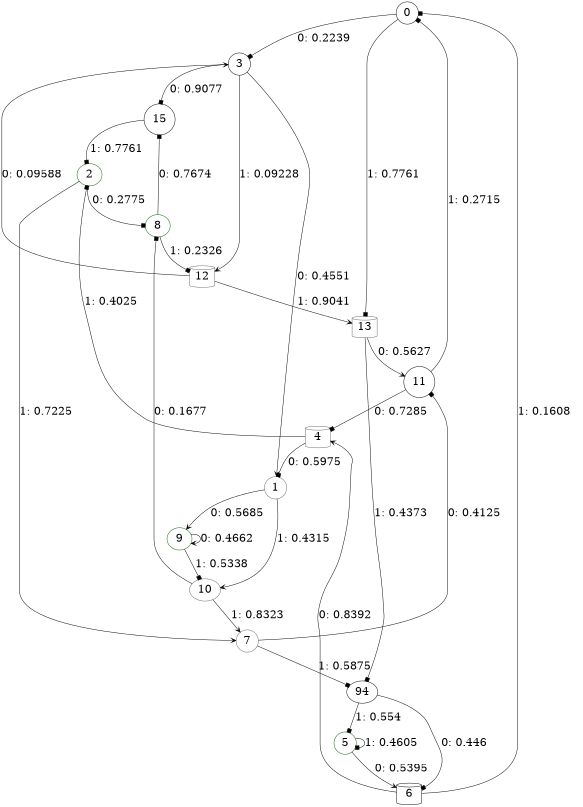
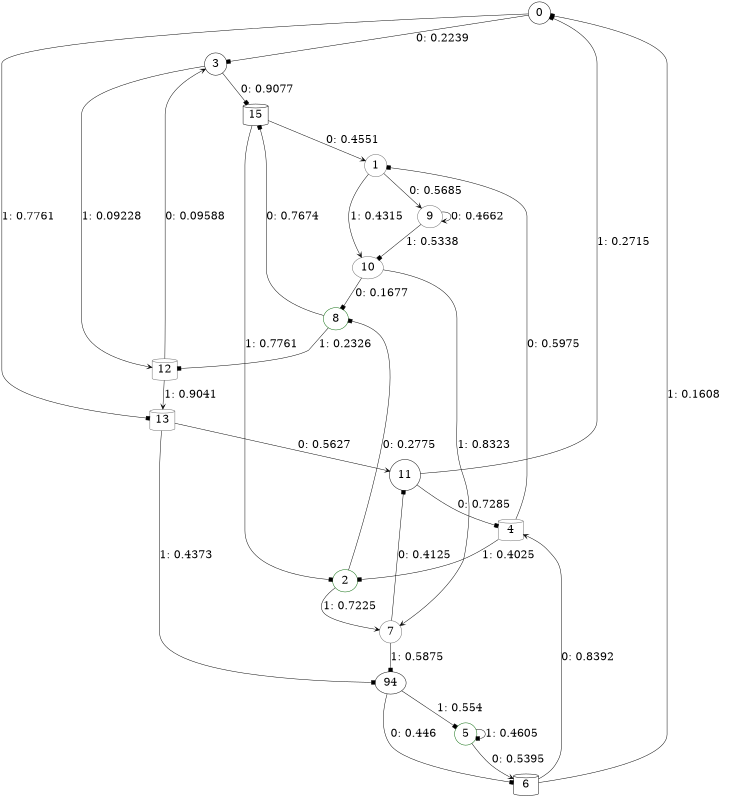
node "15": shape circle -> cylinder
edge "3" -> "1": now "15" -> "1"
node "9": color darkgreen -> gray40
